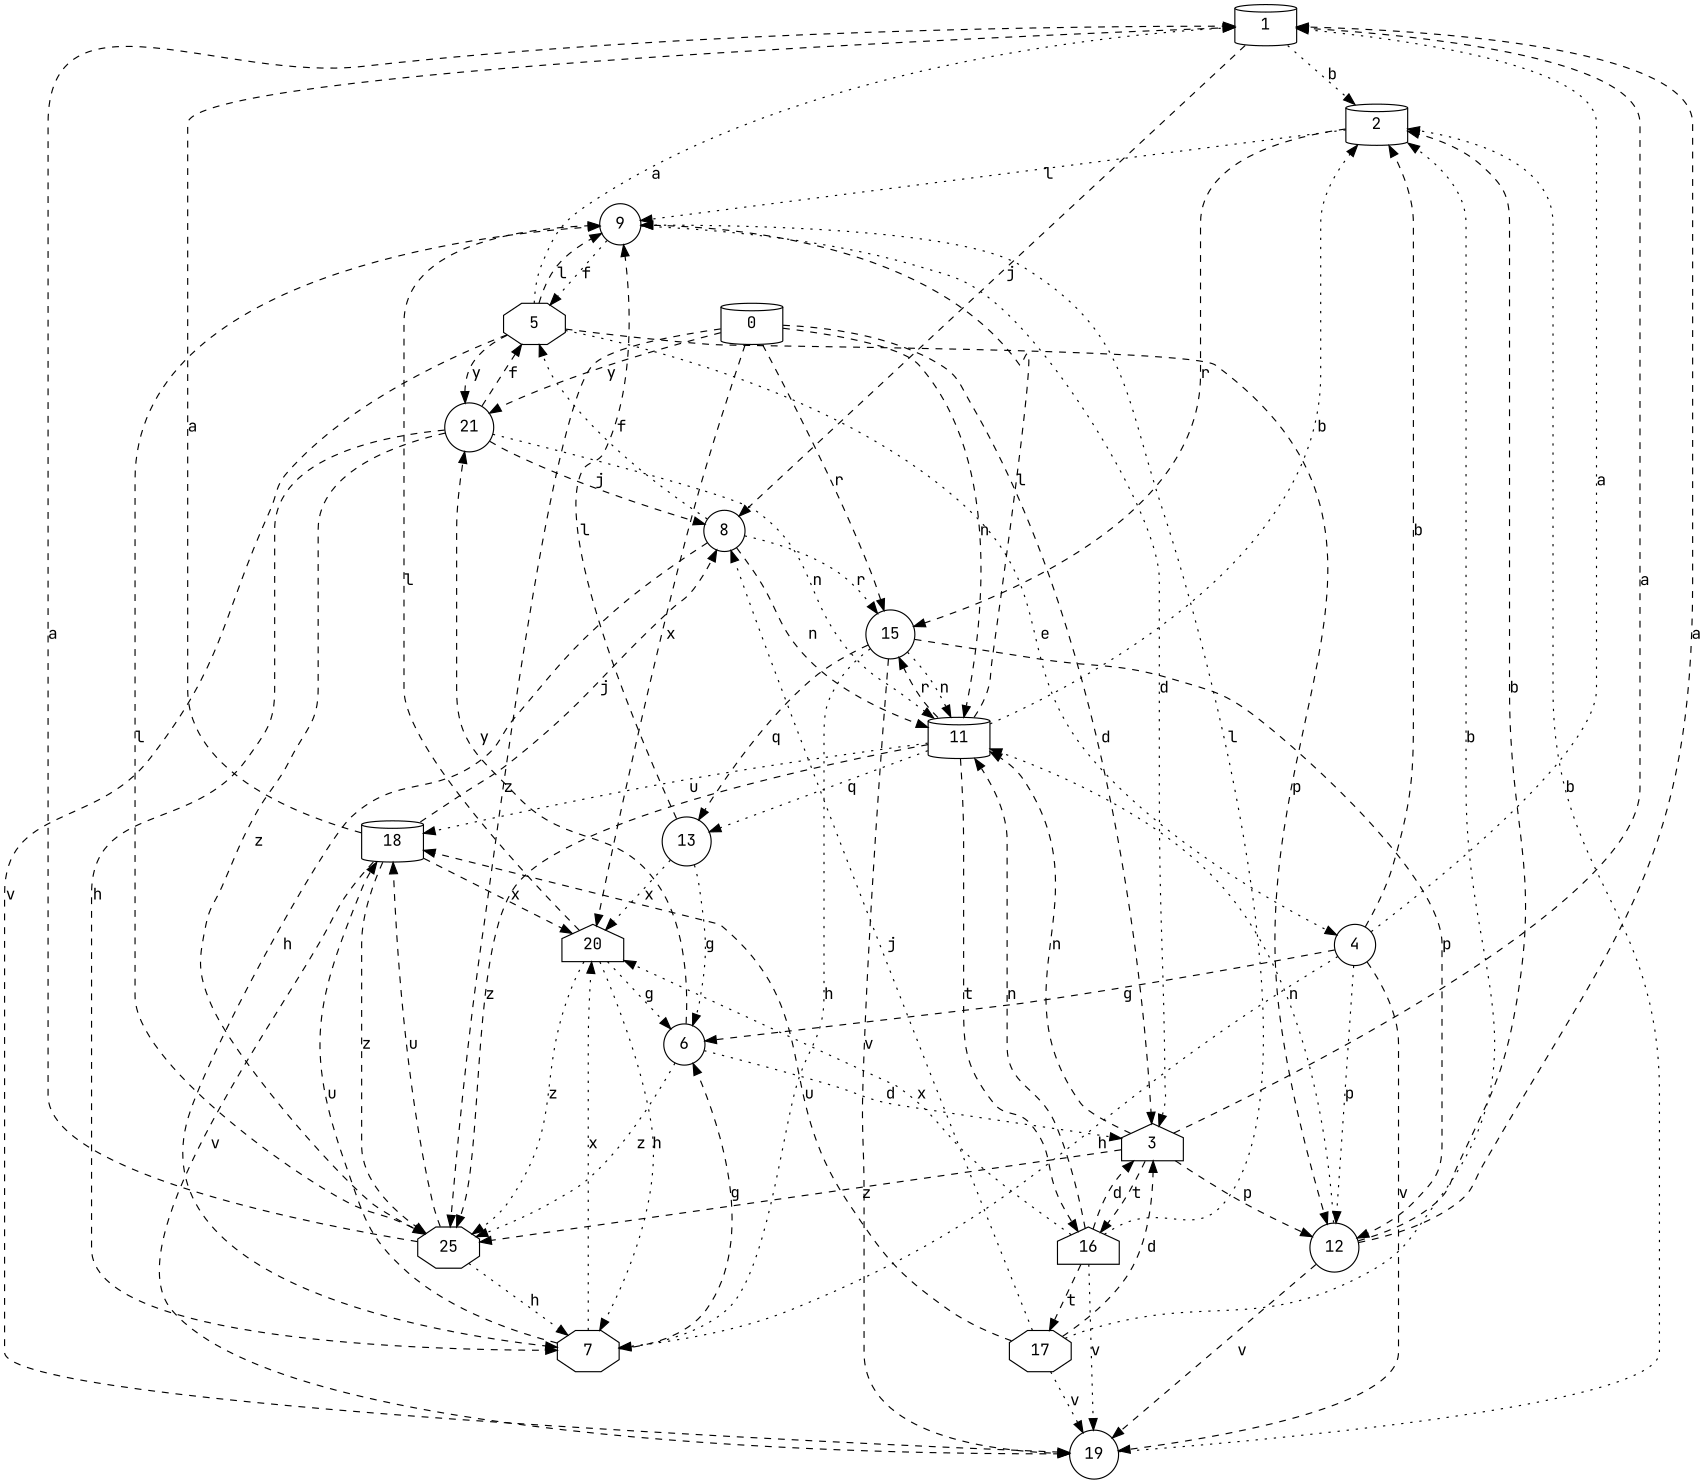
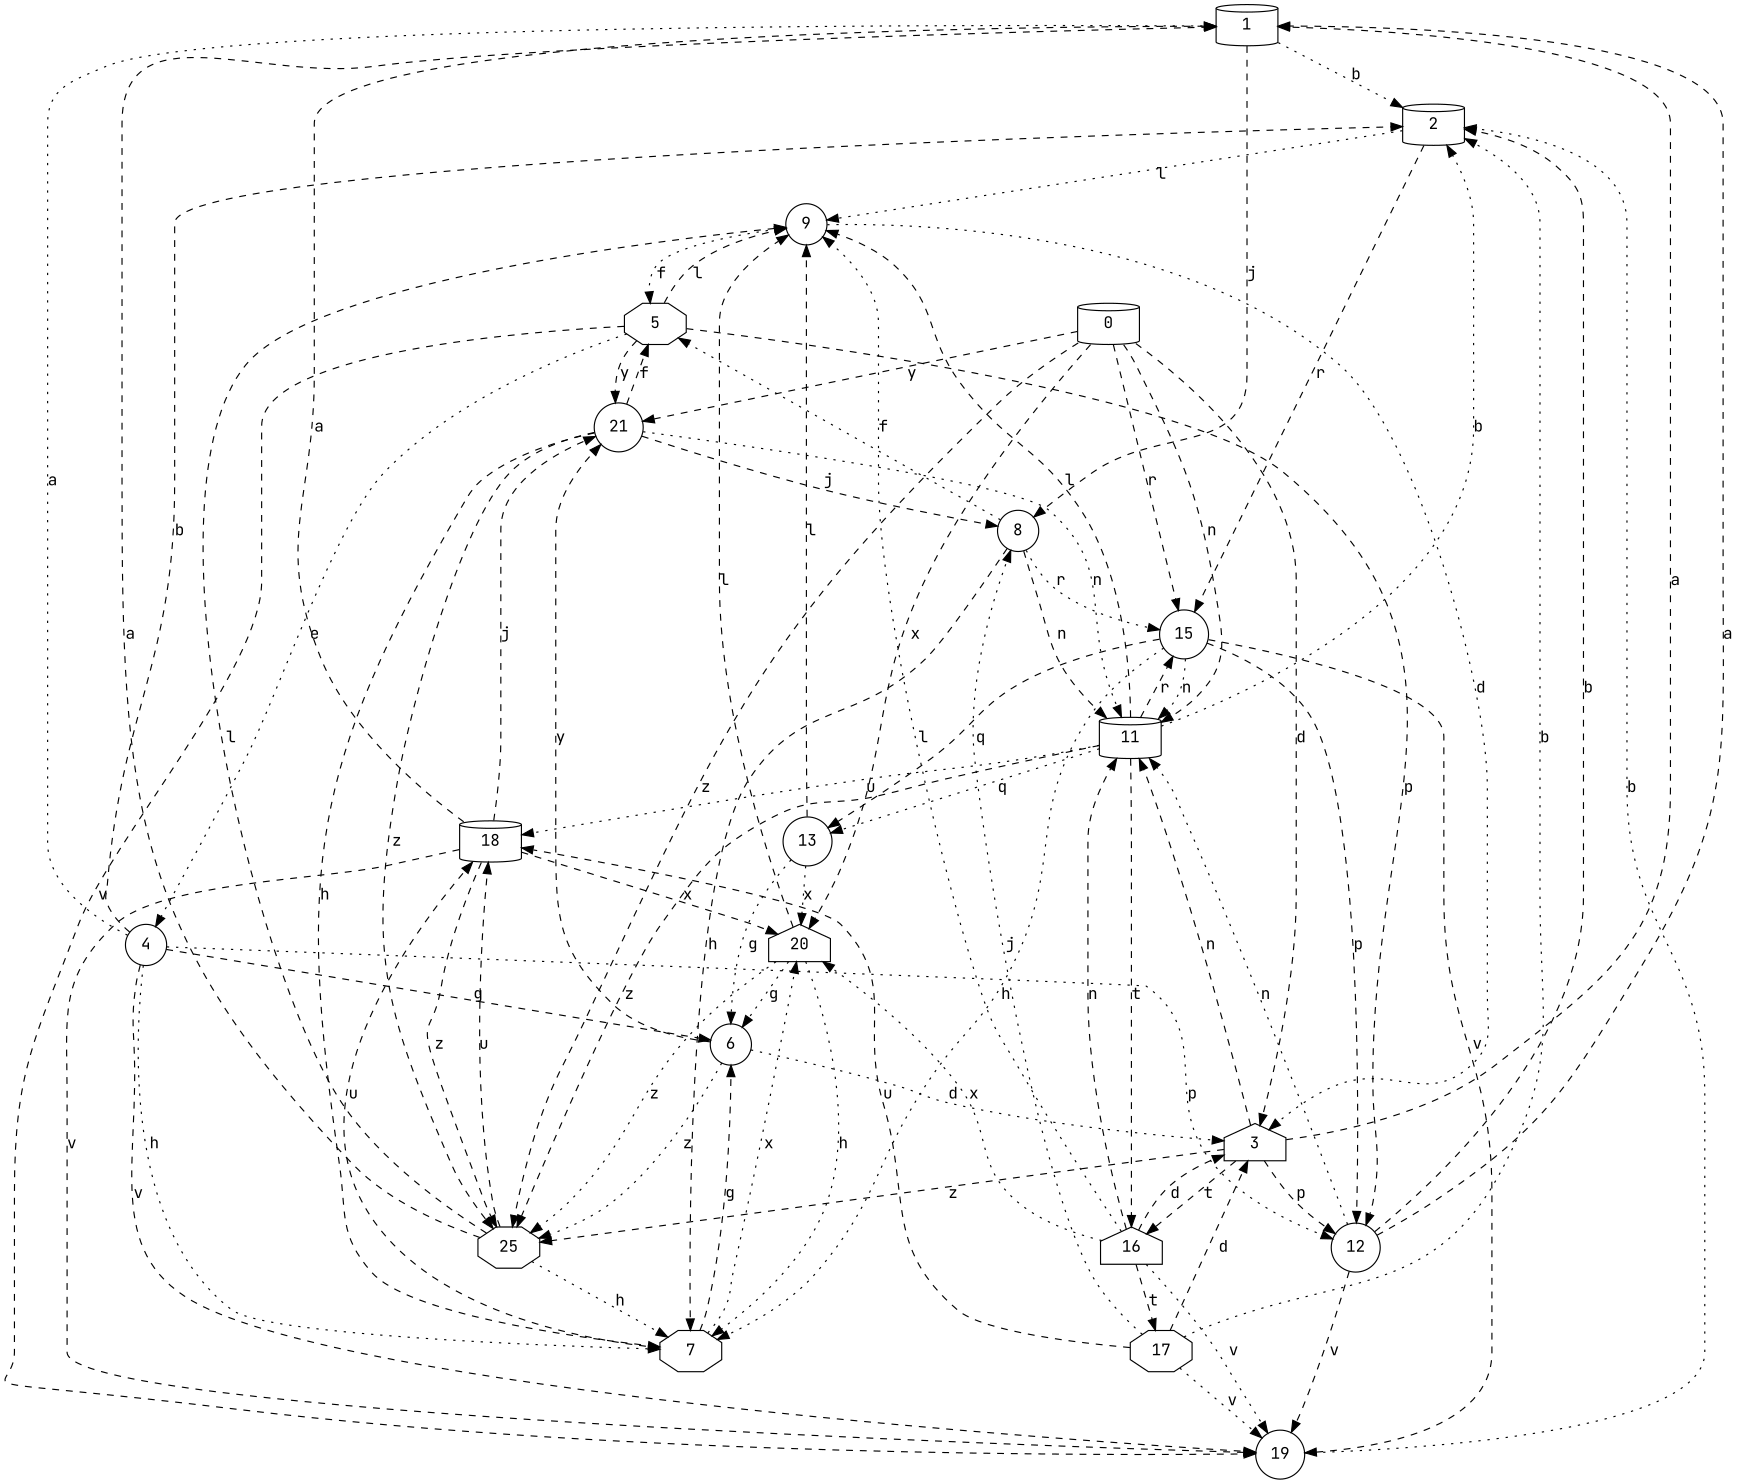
edge "5" -> "1": removed, label "a"
edge "18" -> "8": now "18" -> "21"
